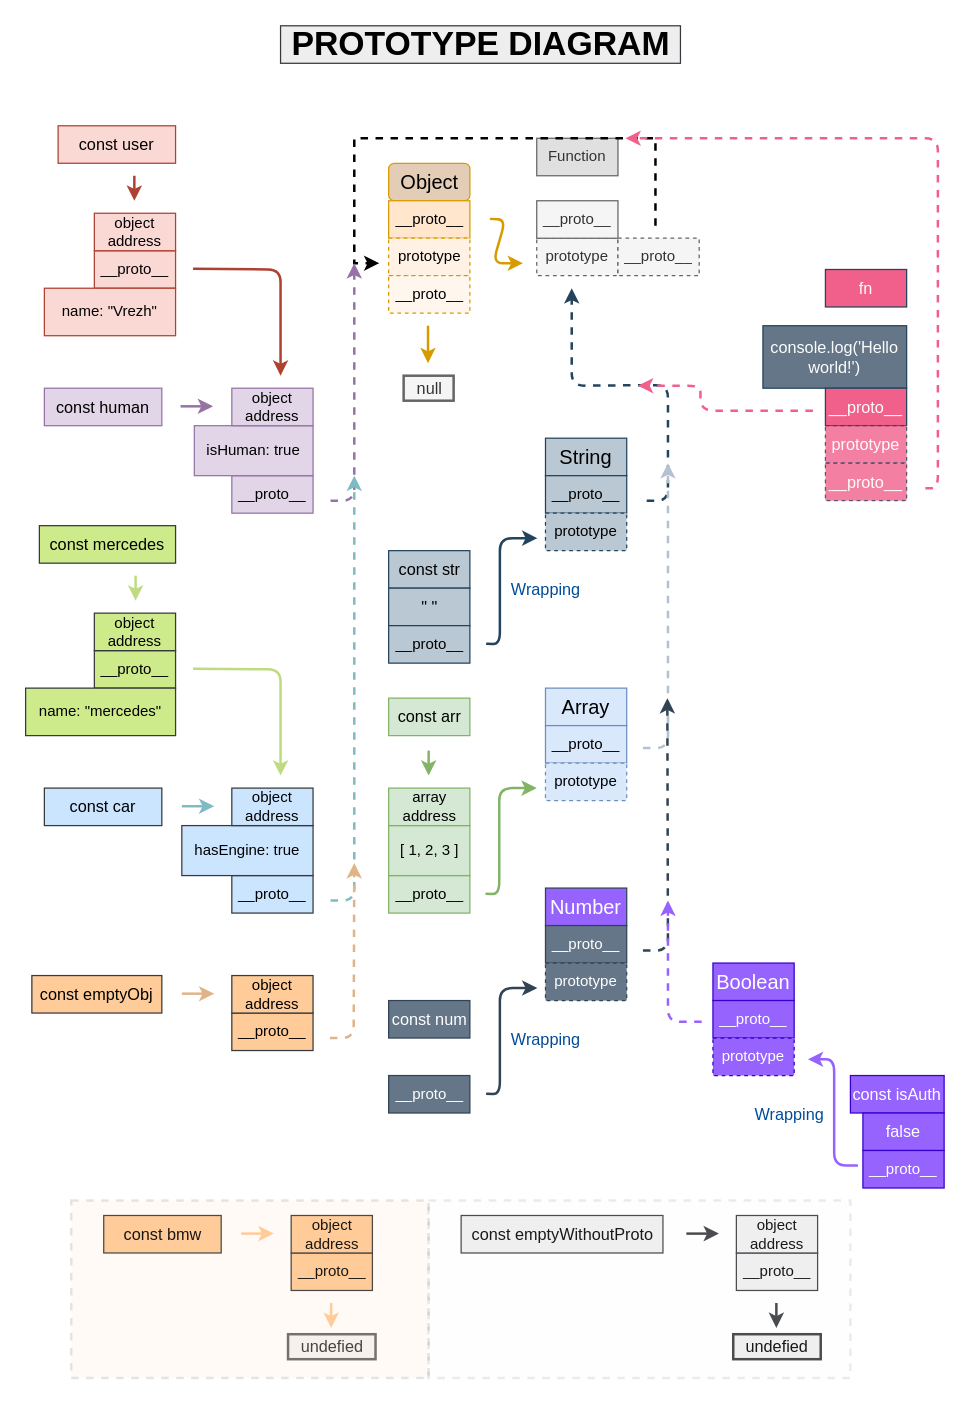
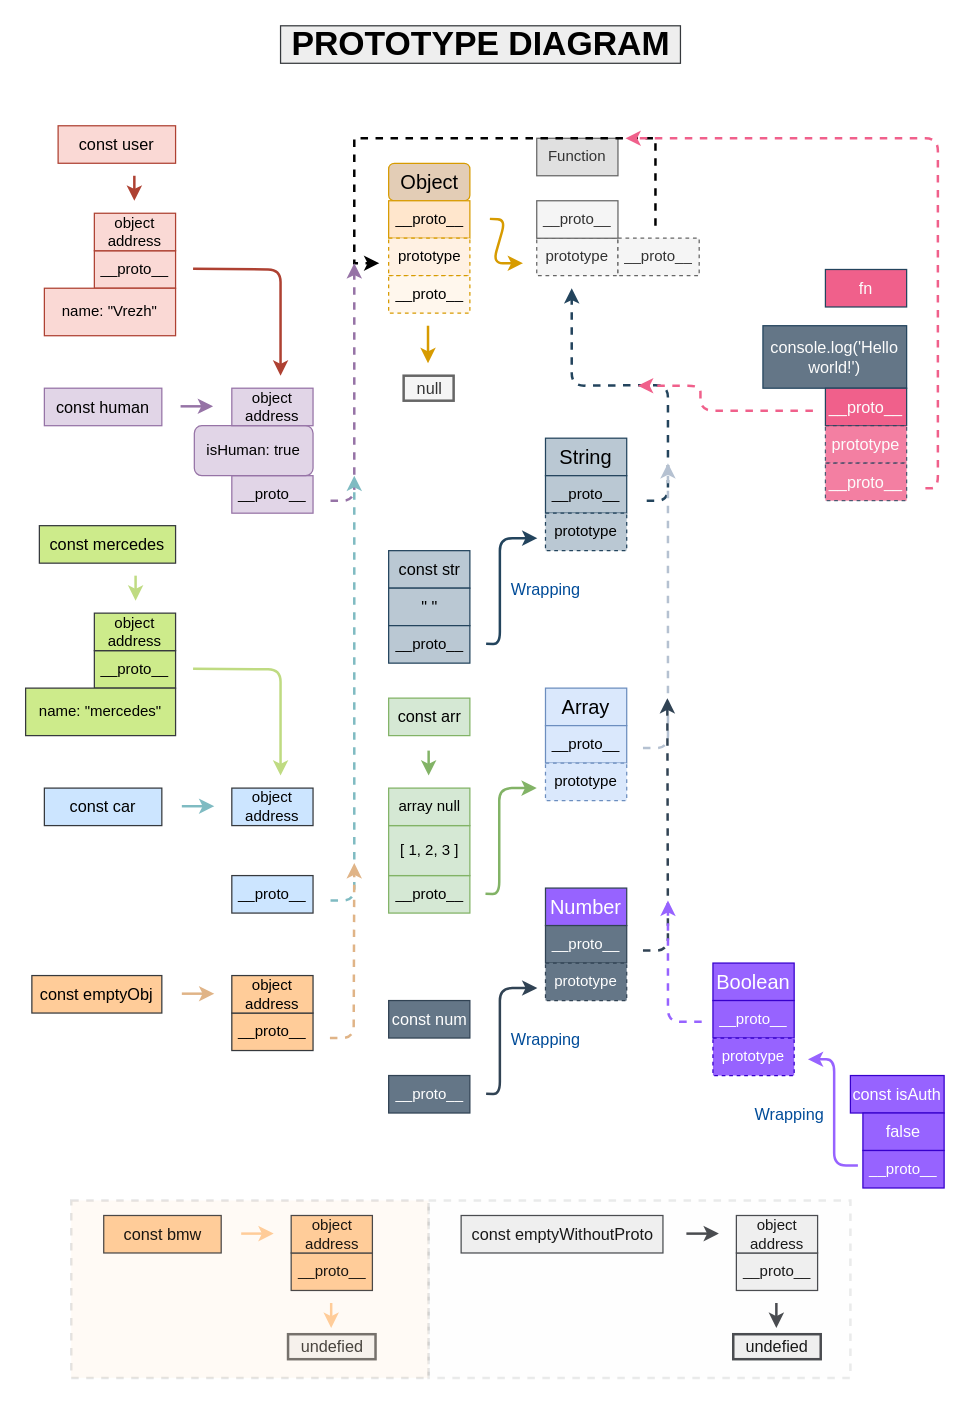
node "isHuman: true": shape rectangle -> rounded rectangle
node "array address": label "array address" -> "array null"
node "hasEngine: true": removed
